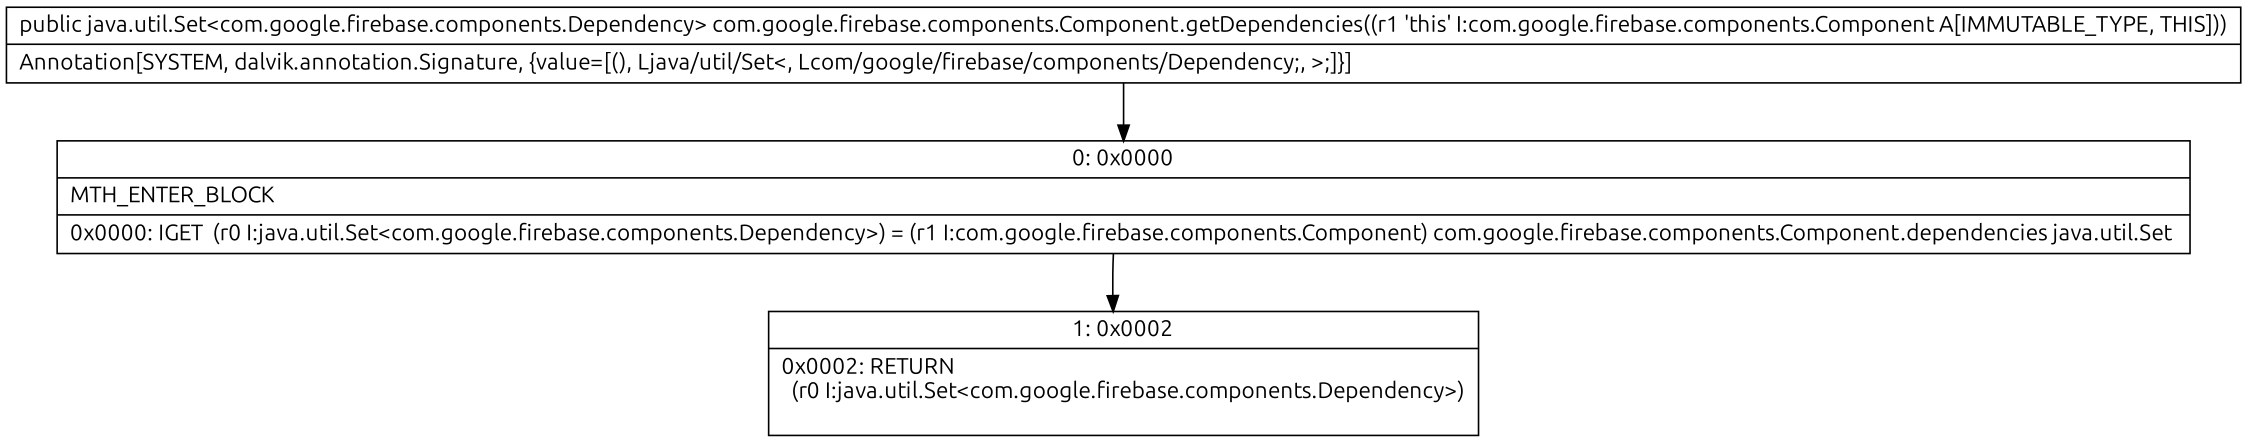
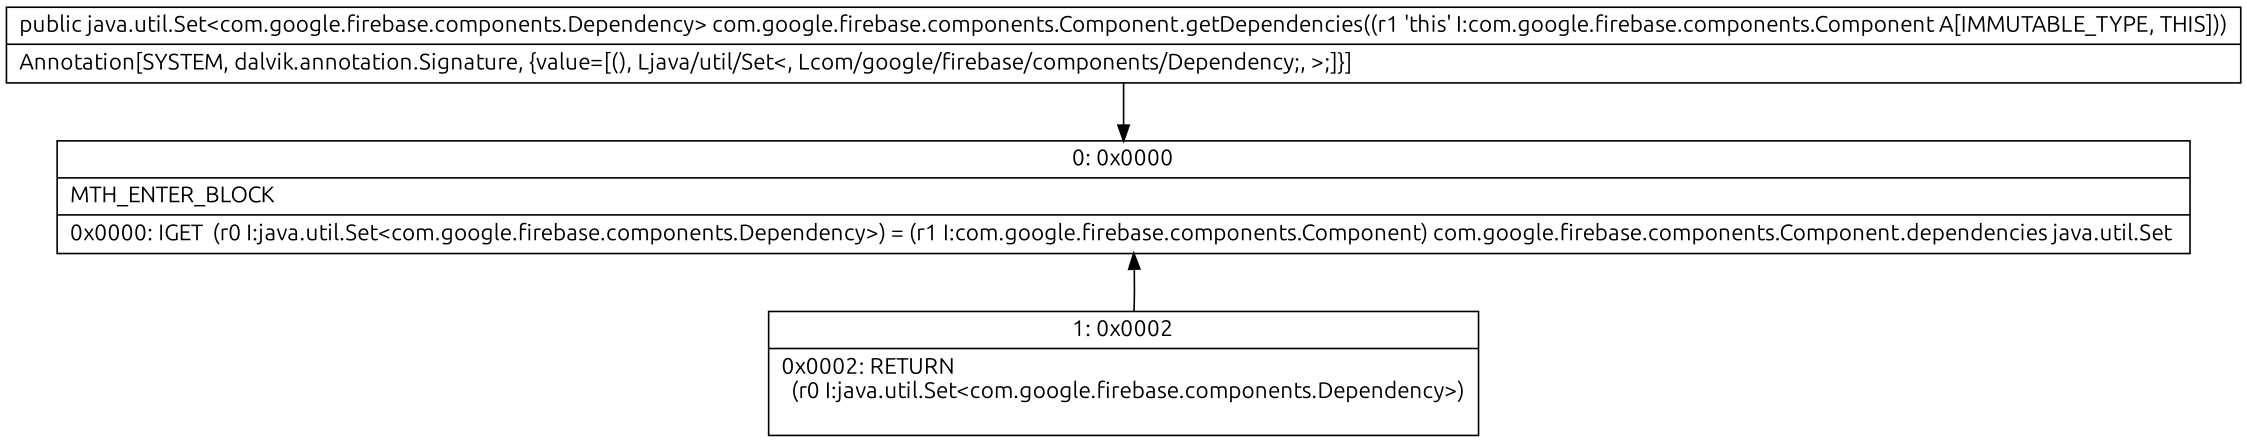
edge "0: 0x0000" -> "1: 0x0002": reversed
